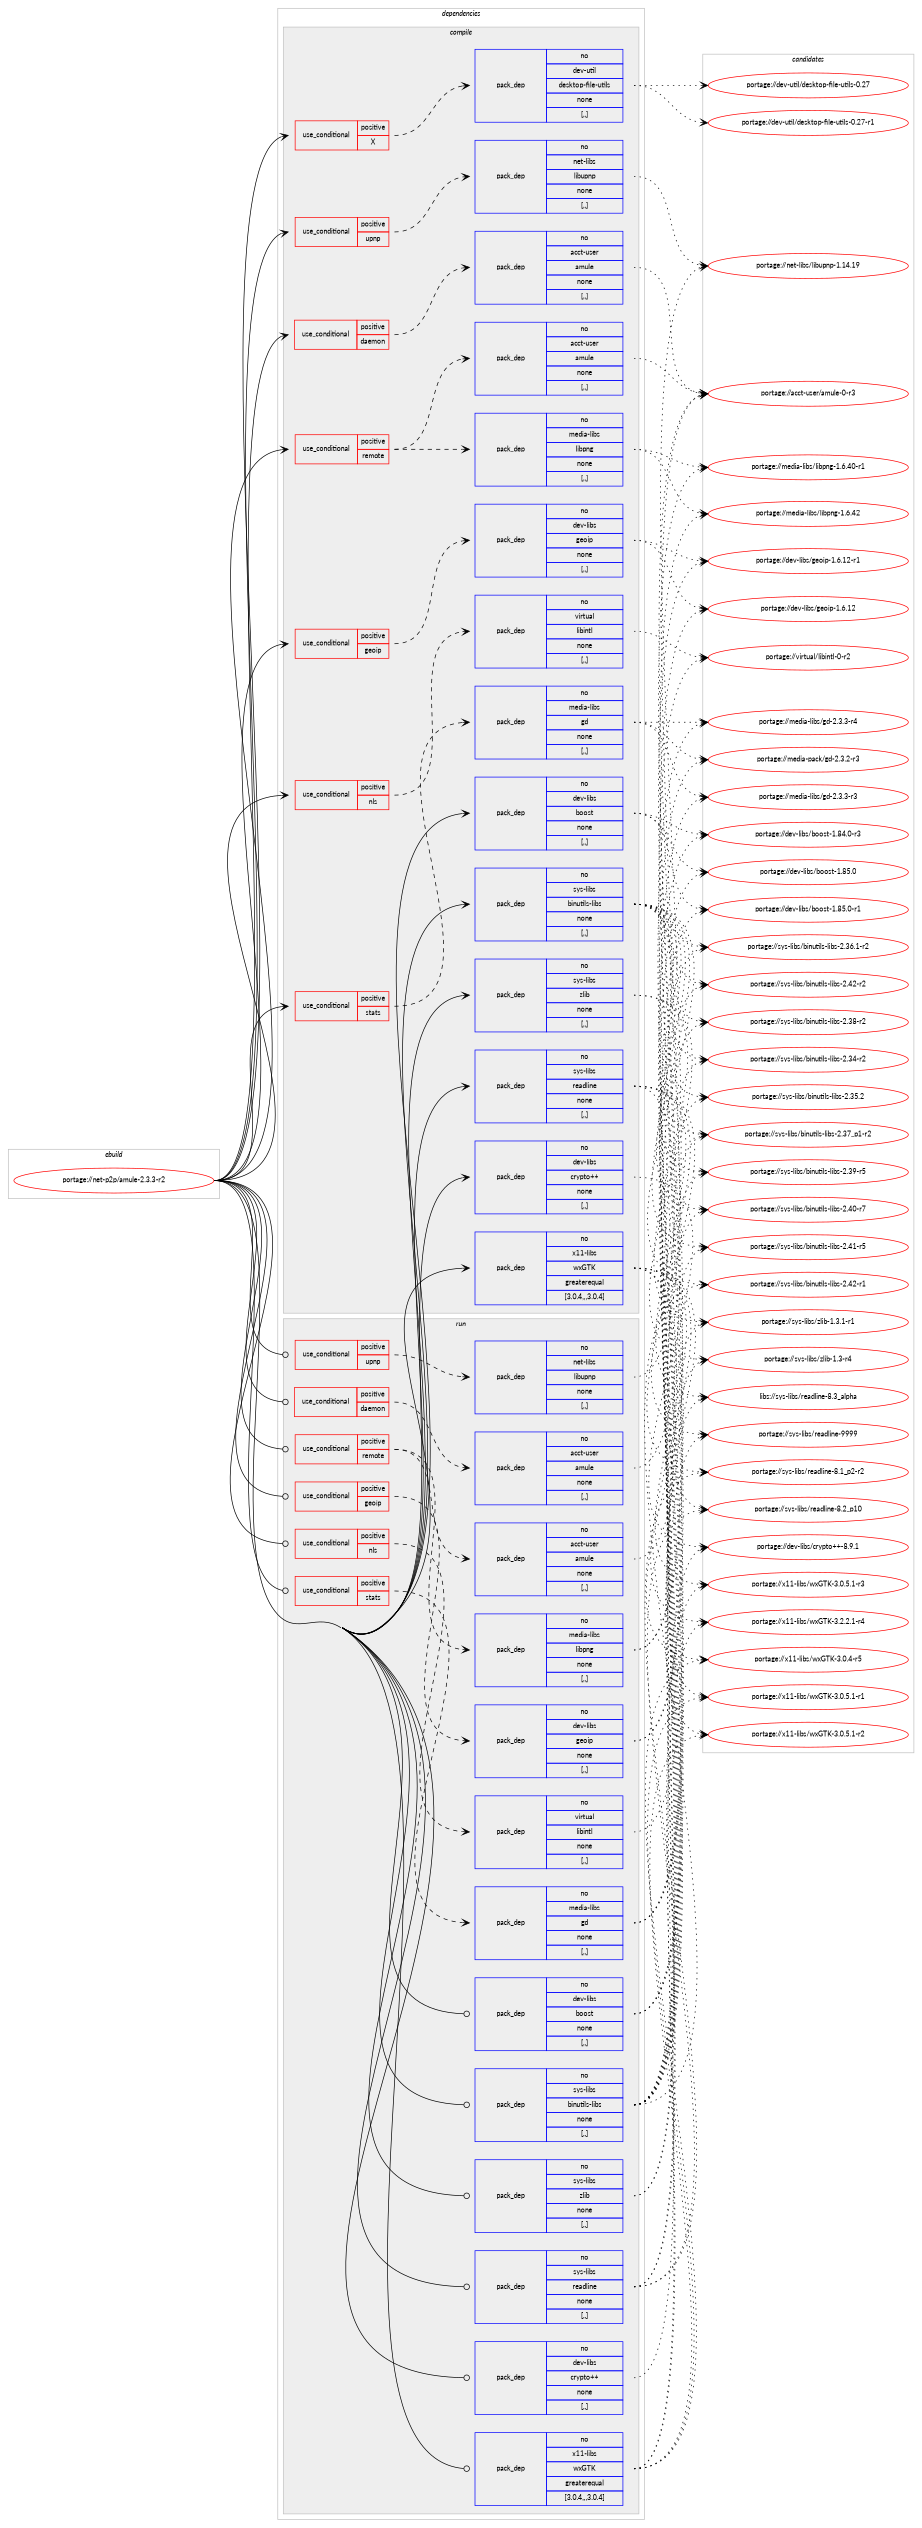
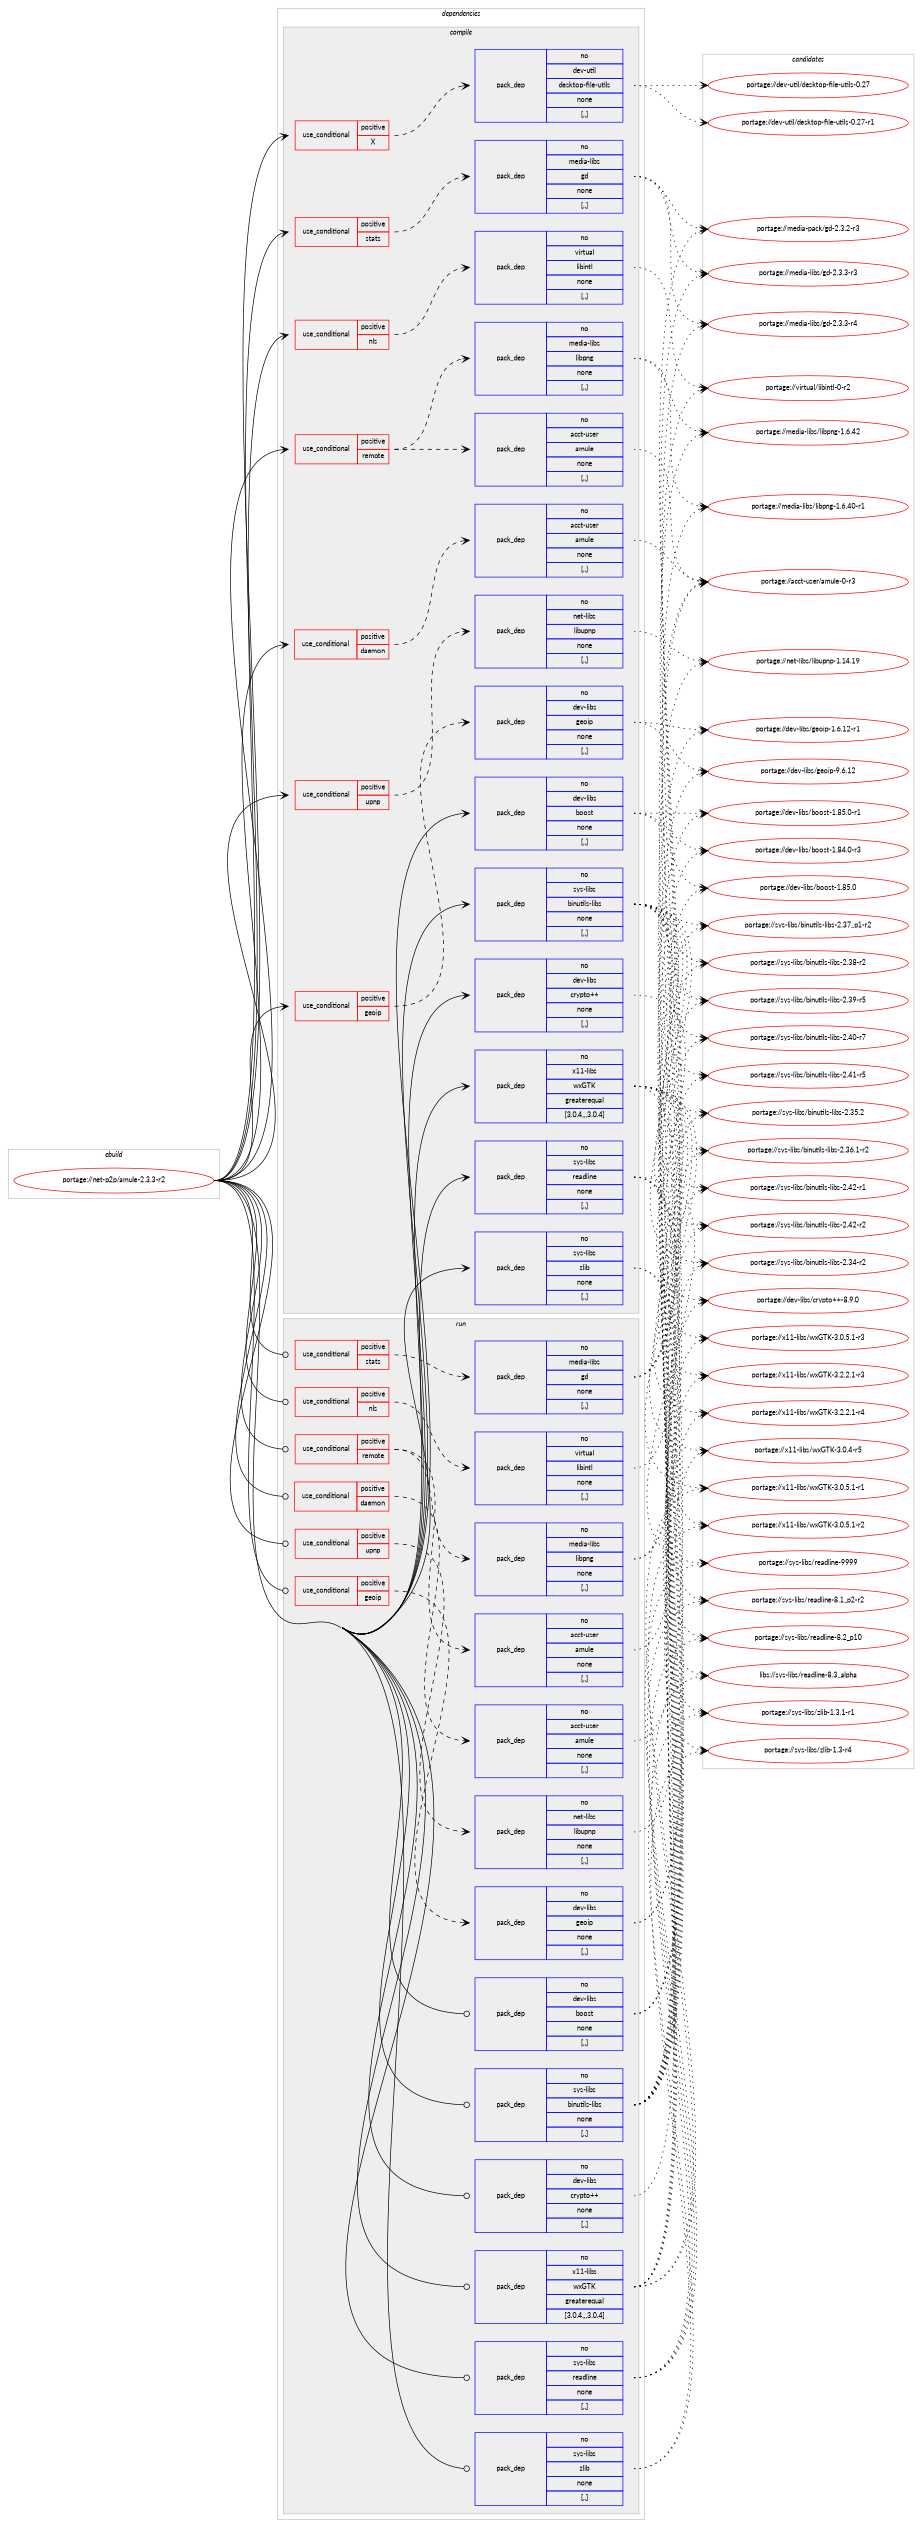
node "portage://dev-libs/geoip-1.6.12": label "portage://dev-libs/geoip-1.6.12" -> "portage://dev-libs/geoip-9.6.12"
node "portage://x11-libs/wxGTK-3.2.2.1-r3": added
node "portage://dev-libs/crypto++-8.9.1": label "portage://dev-libs/crypto++-8.9.1" -> "portage://dev-libs/crypto++-8.9.0"
